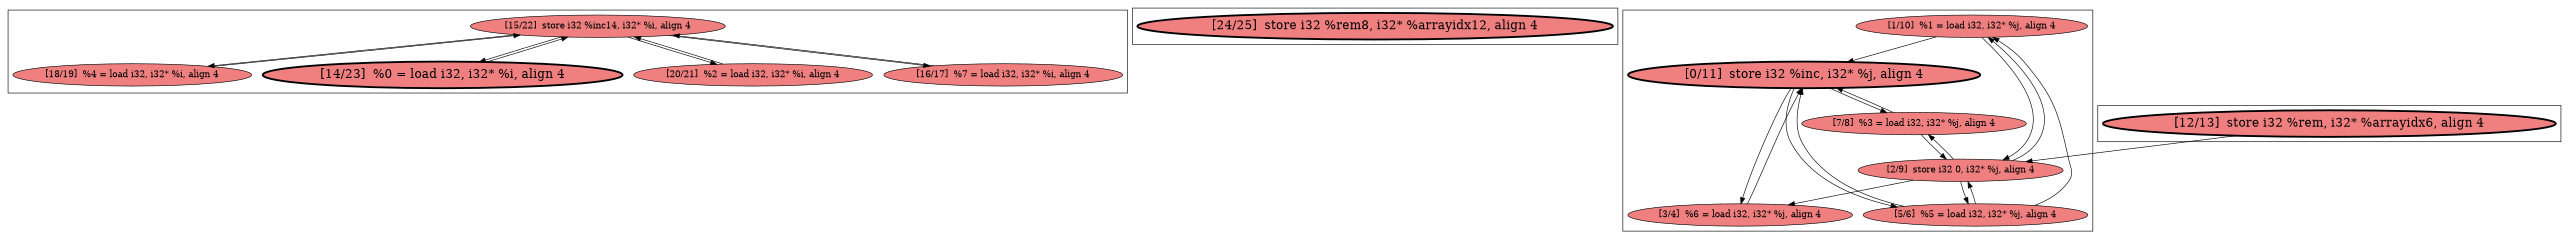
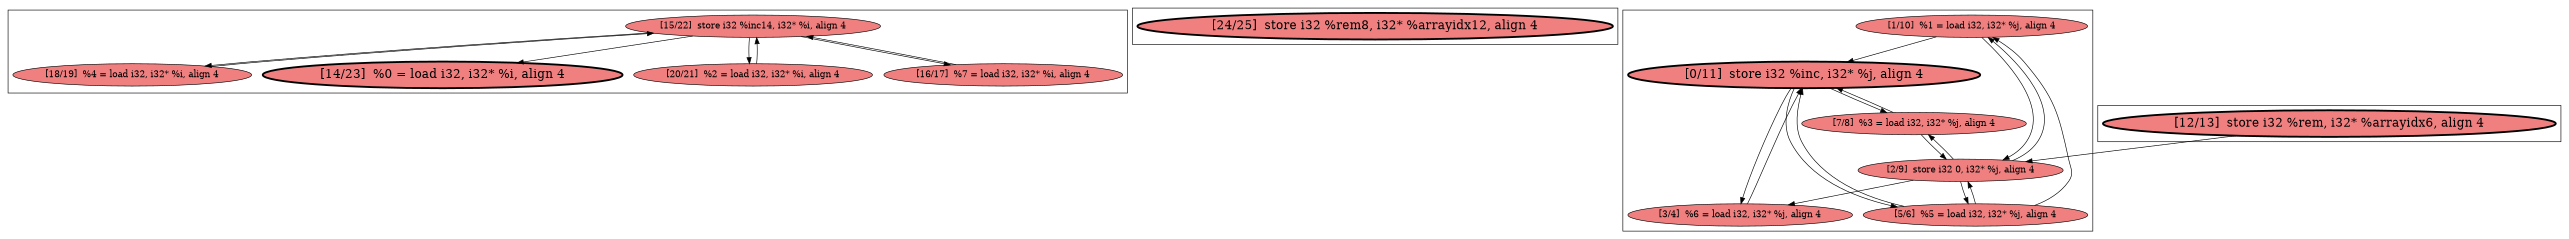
edge "[14/23]  %0 = load i32, i32* %i, align 4" -> "[15/22]  store i32 %inc14, i32* %i, align 4": removed
